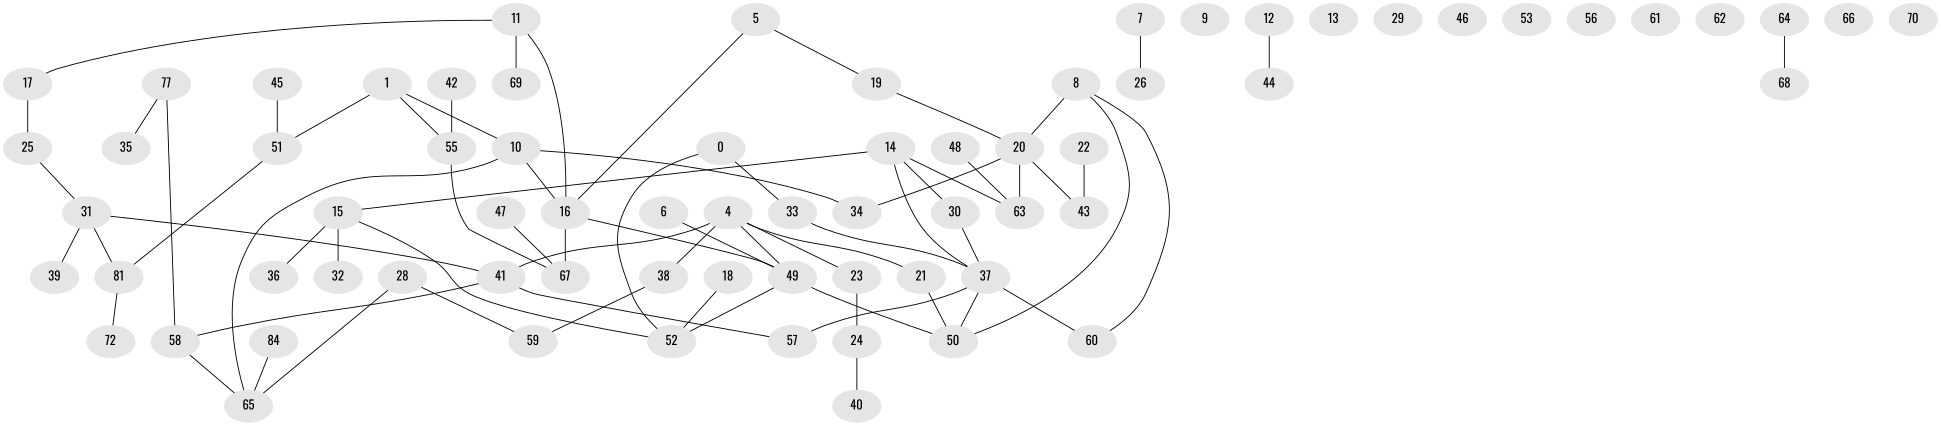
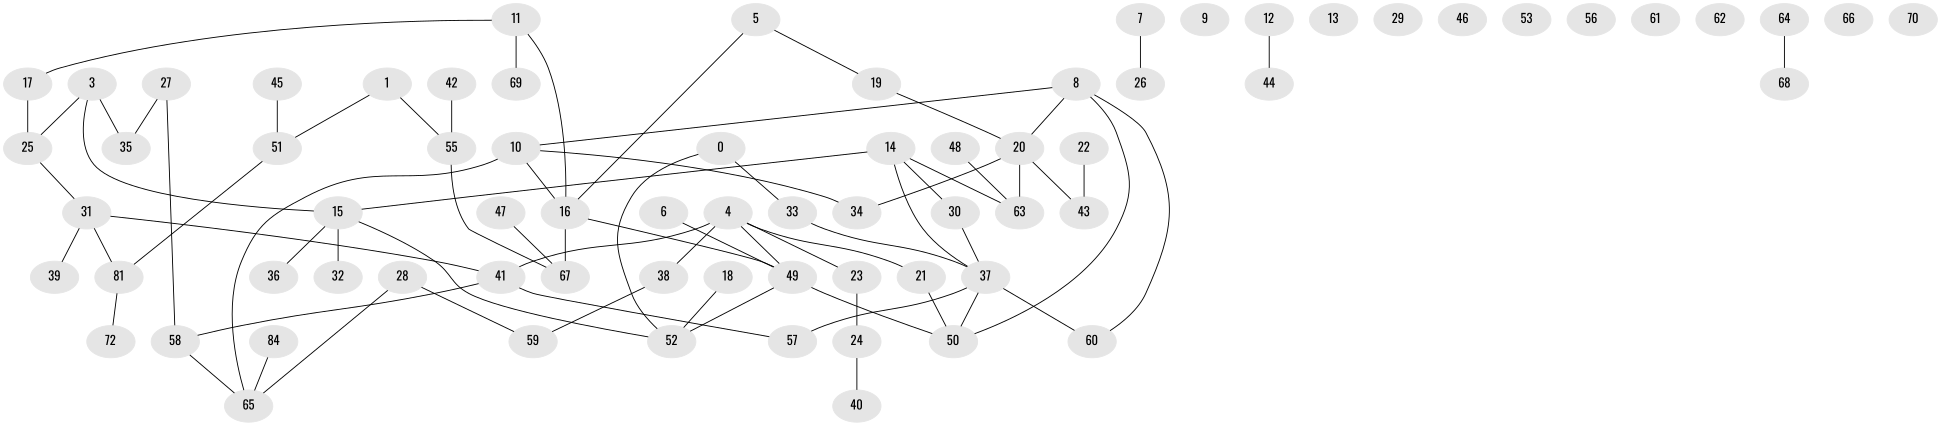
node "3": added
node "77": label "77" -> "27"
edge "1" -- "10": now "8" -- "10"
